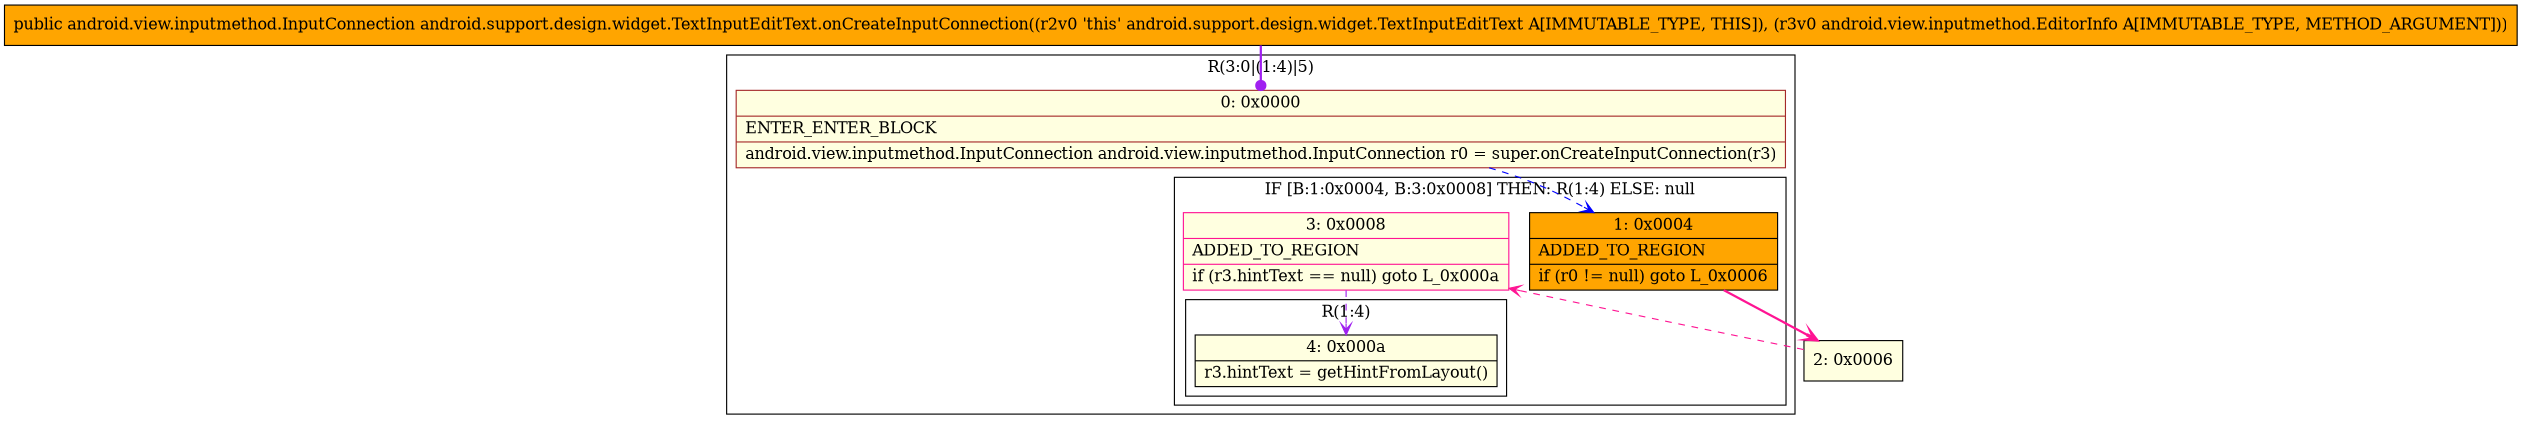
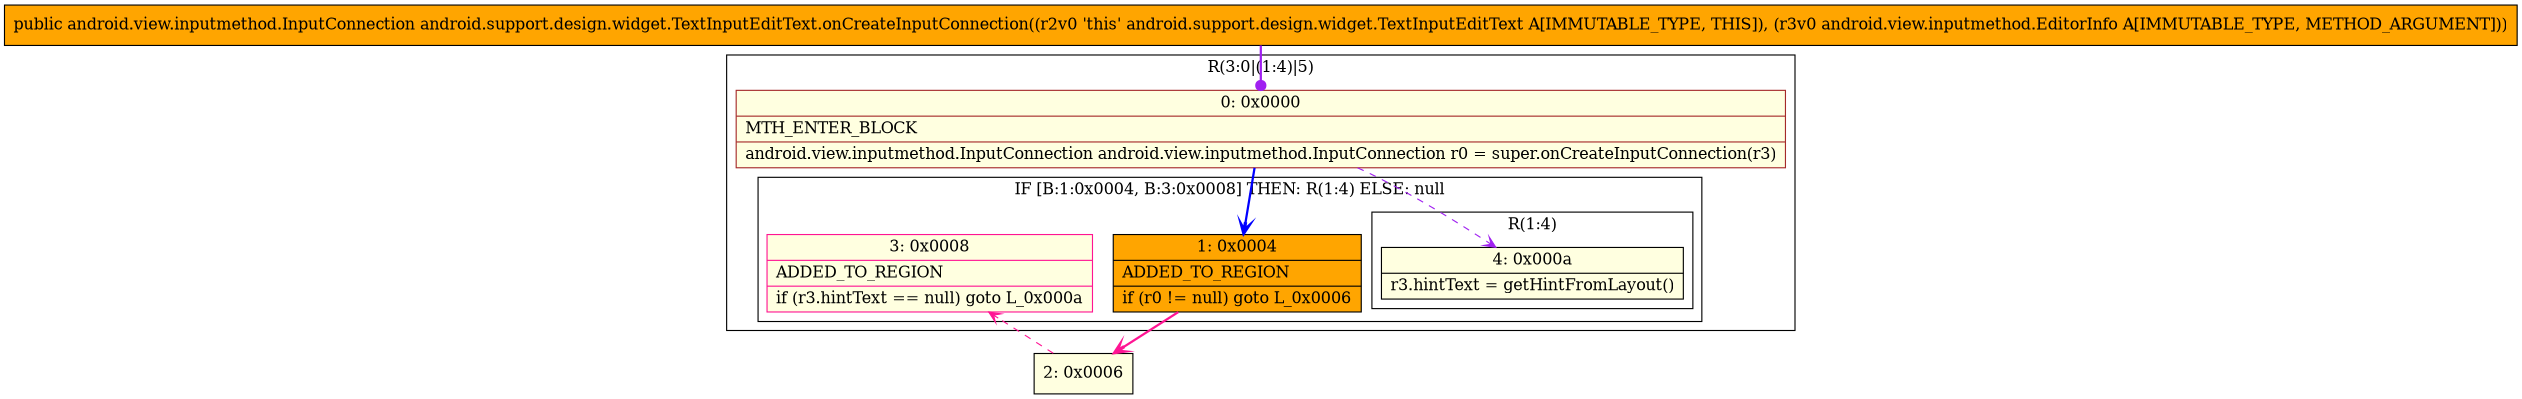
node "0: 0x0000": text "ENTER_ENTER_BLOCK" -> "MTH_ENTER_BLOCK"
edge "0: 0x0000" -> "1: 0x0004": style dashed -> bold
edge "3: 0x0008" -> "4: 0x000a": now "0: 0x0000" -> "4: 0x000a"
